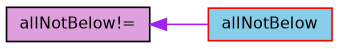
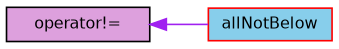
node "allNotBelow!=": label "allNotBelow!=" -> "operator!="
